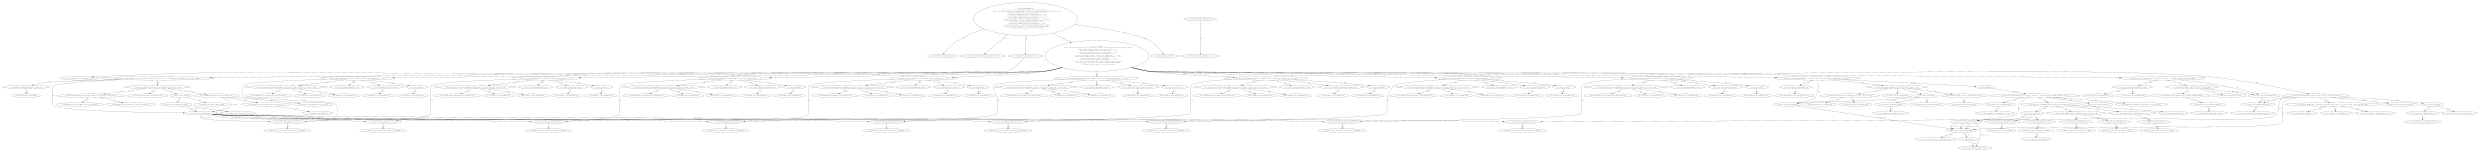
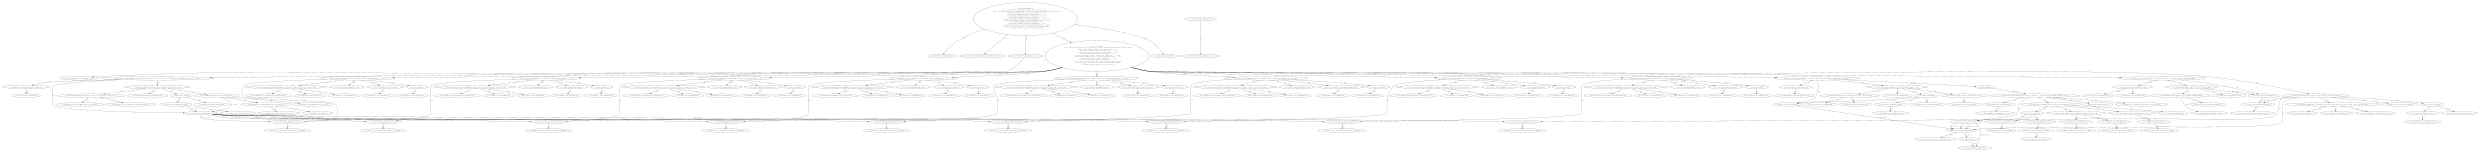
edge "14:CtTypeReferenceImpl@PlaceHold" -> "14:CtTypeReferenceImpl@ArrayUtils": now "14:CtFieldReferenceImpl@ArrayUtils.EMPTY_STRING_ARRAY" -> "14:CtTypeReferenceImpl@ArrayUtils"
node "4:CtTypeReferenceImpl@IndentationCheck": added
